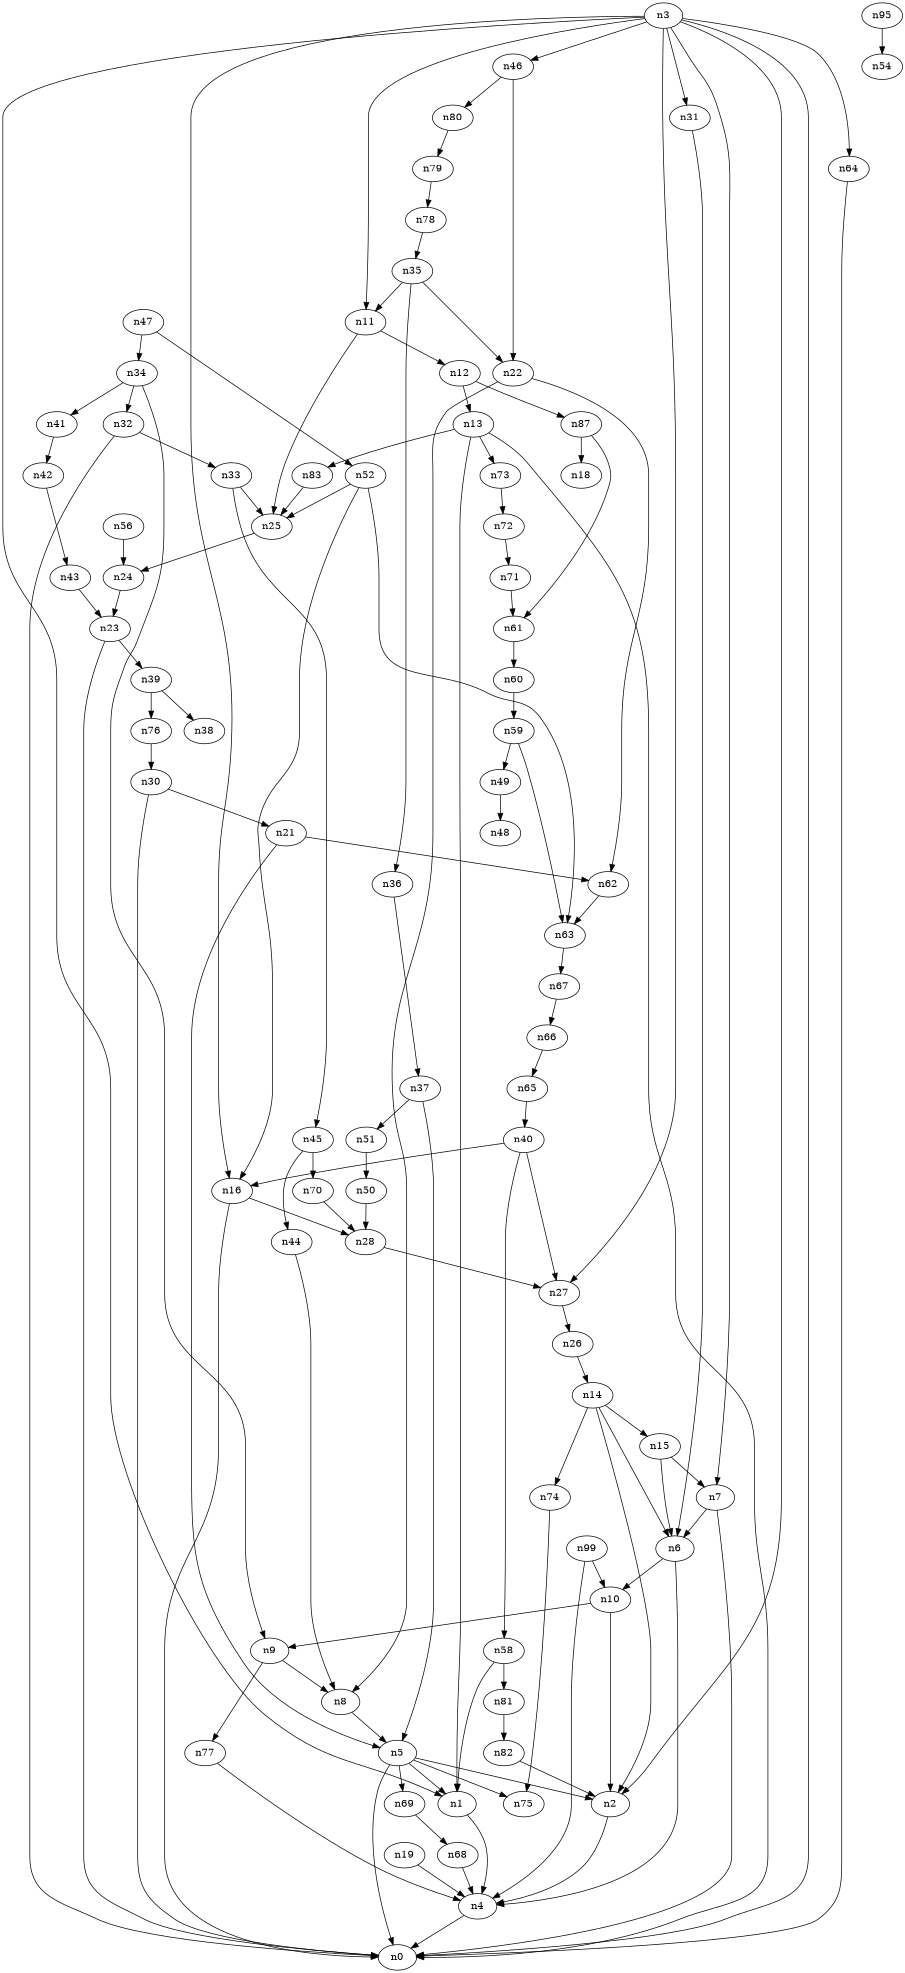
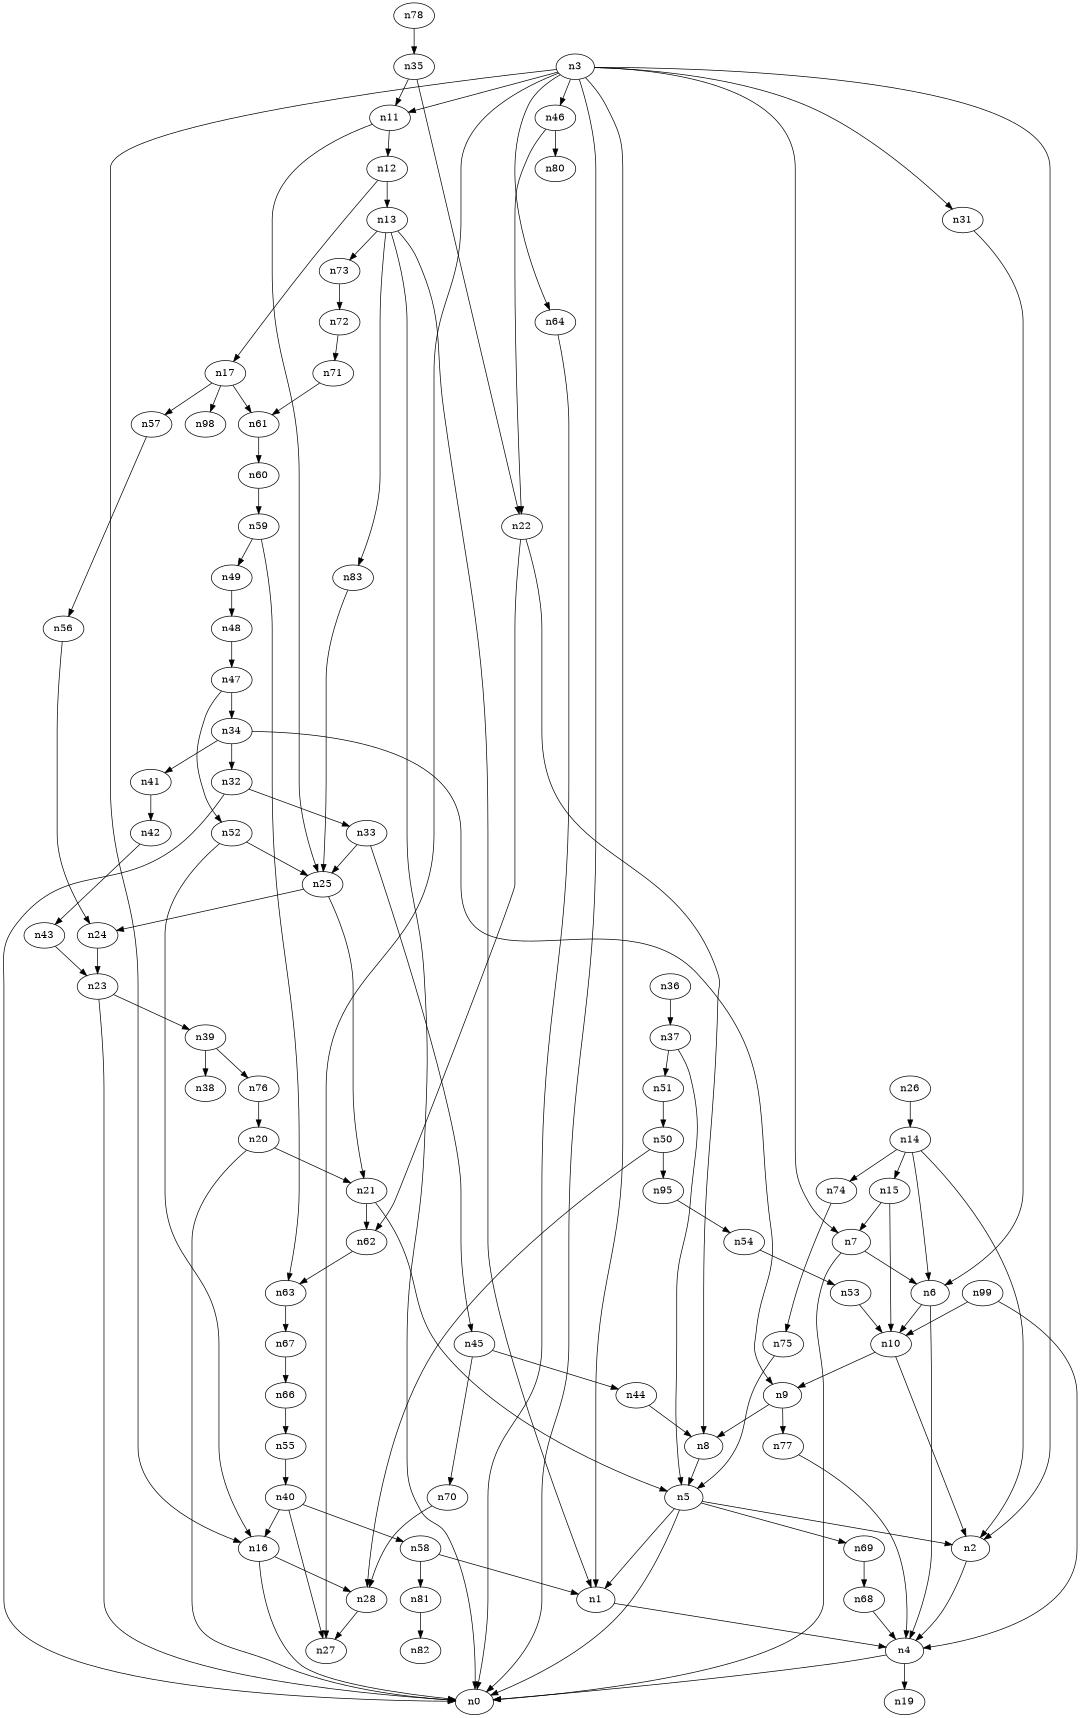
node "n79": removed
node "n57": added
node "n87": label "n87" -> "n17"
node "n18": label "n18" -> "n98"
edge "n35" -> "n36": removed
edge "n48" -> "n47": added
edge "n52" -> "n63": removed
node "n30": label "n30" -> "n20"
edge "n25" -> "n21": added
node "n65": label "n65" -> "n55"
edge "n50" -> "n95": added
node "n53": added
edge "n27" -> "n26": removed
edge "n15" -> "n6": now "n15" -> "n10"
edge "n5" -> "n75": reversed
edge "n82" -> "n2": removed
edge "n19" -> "n4": reversed
